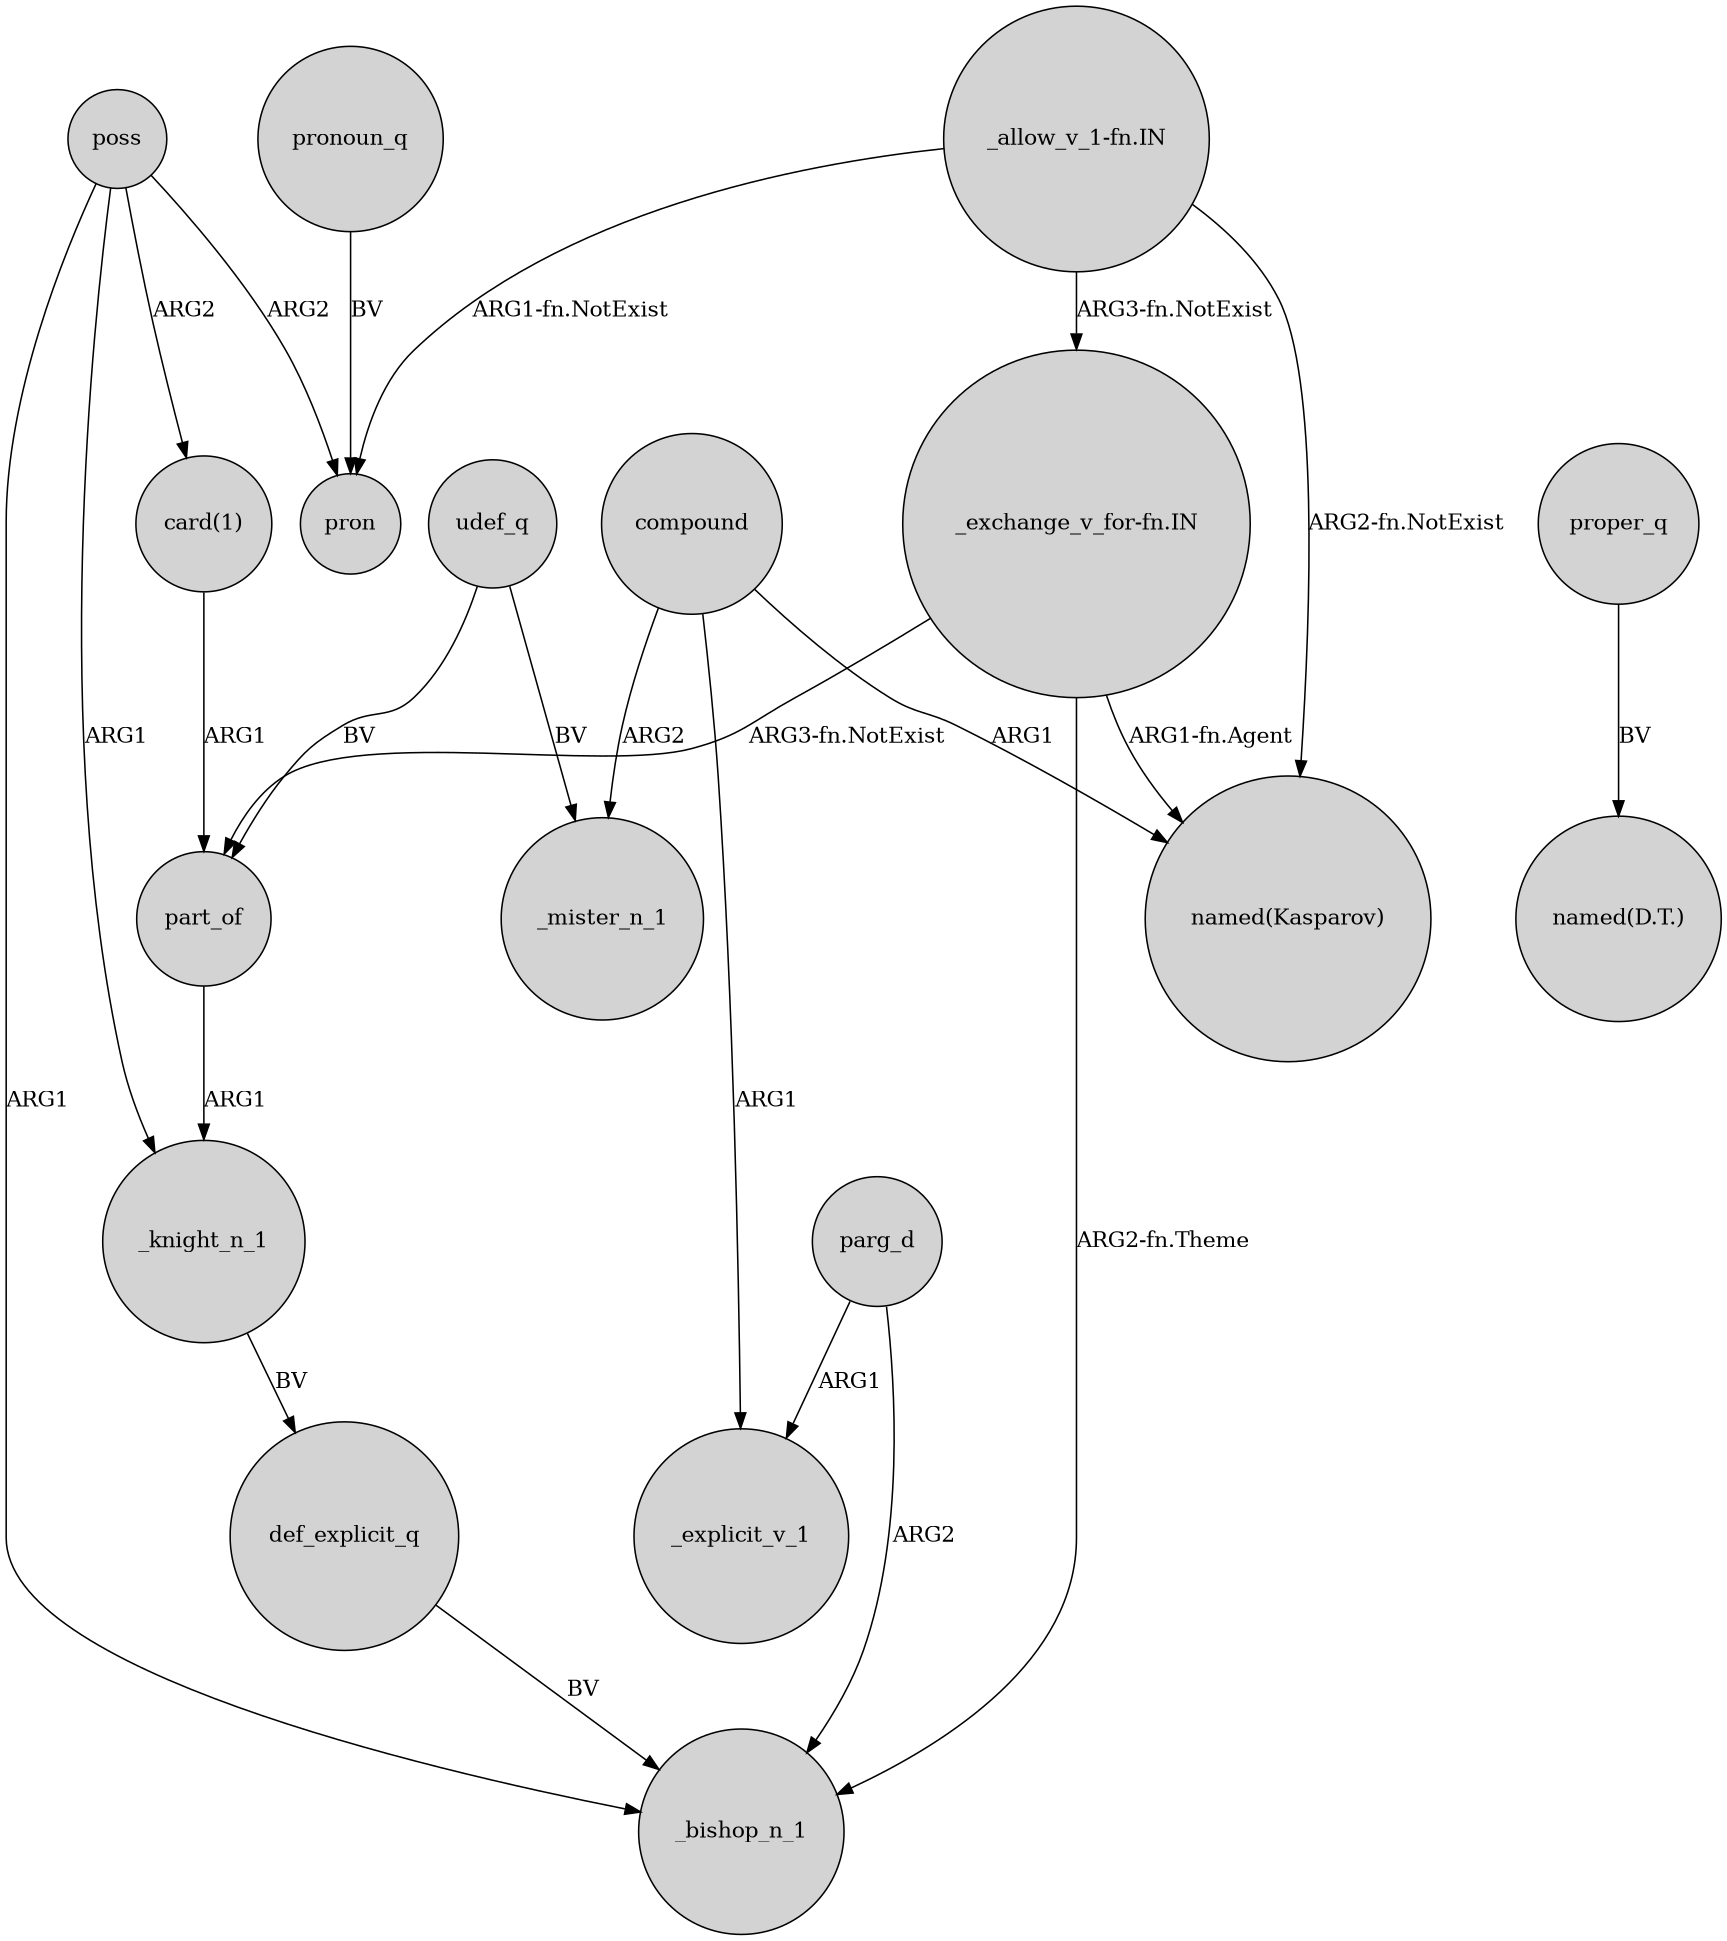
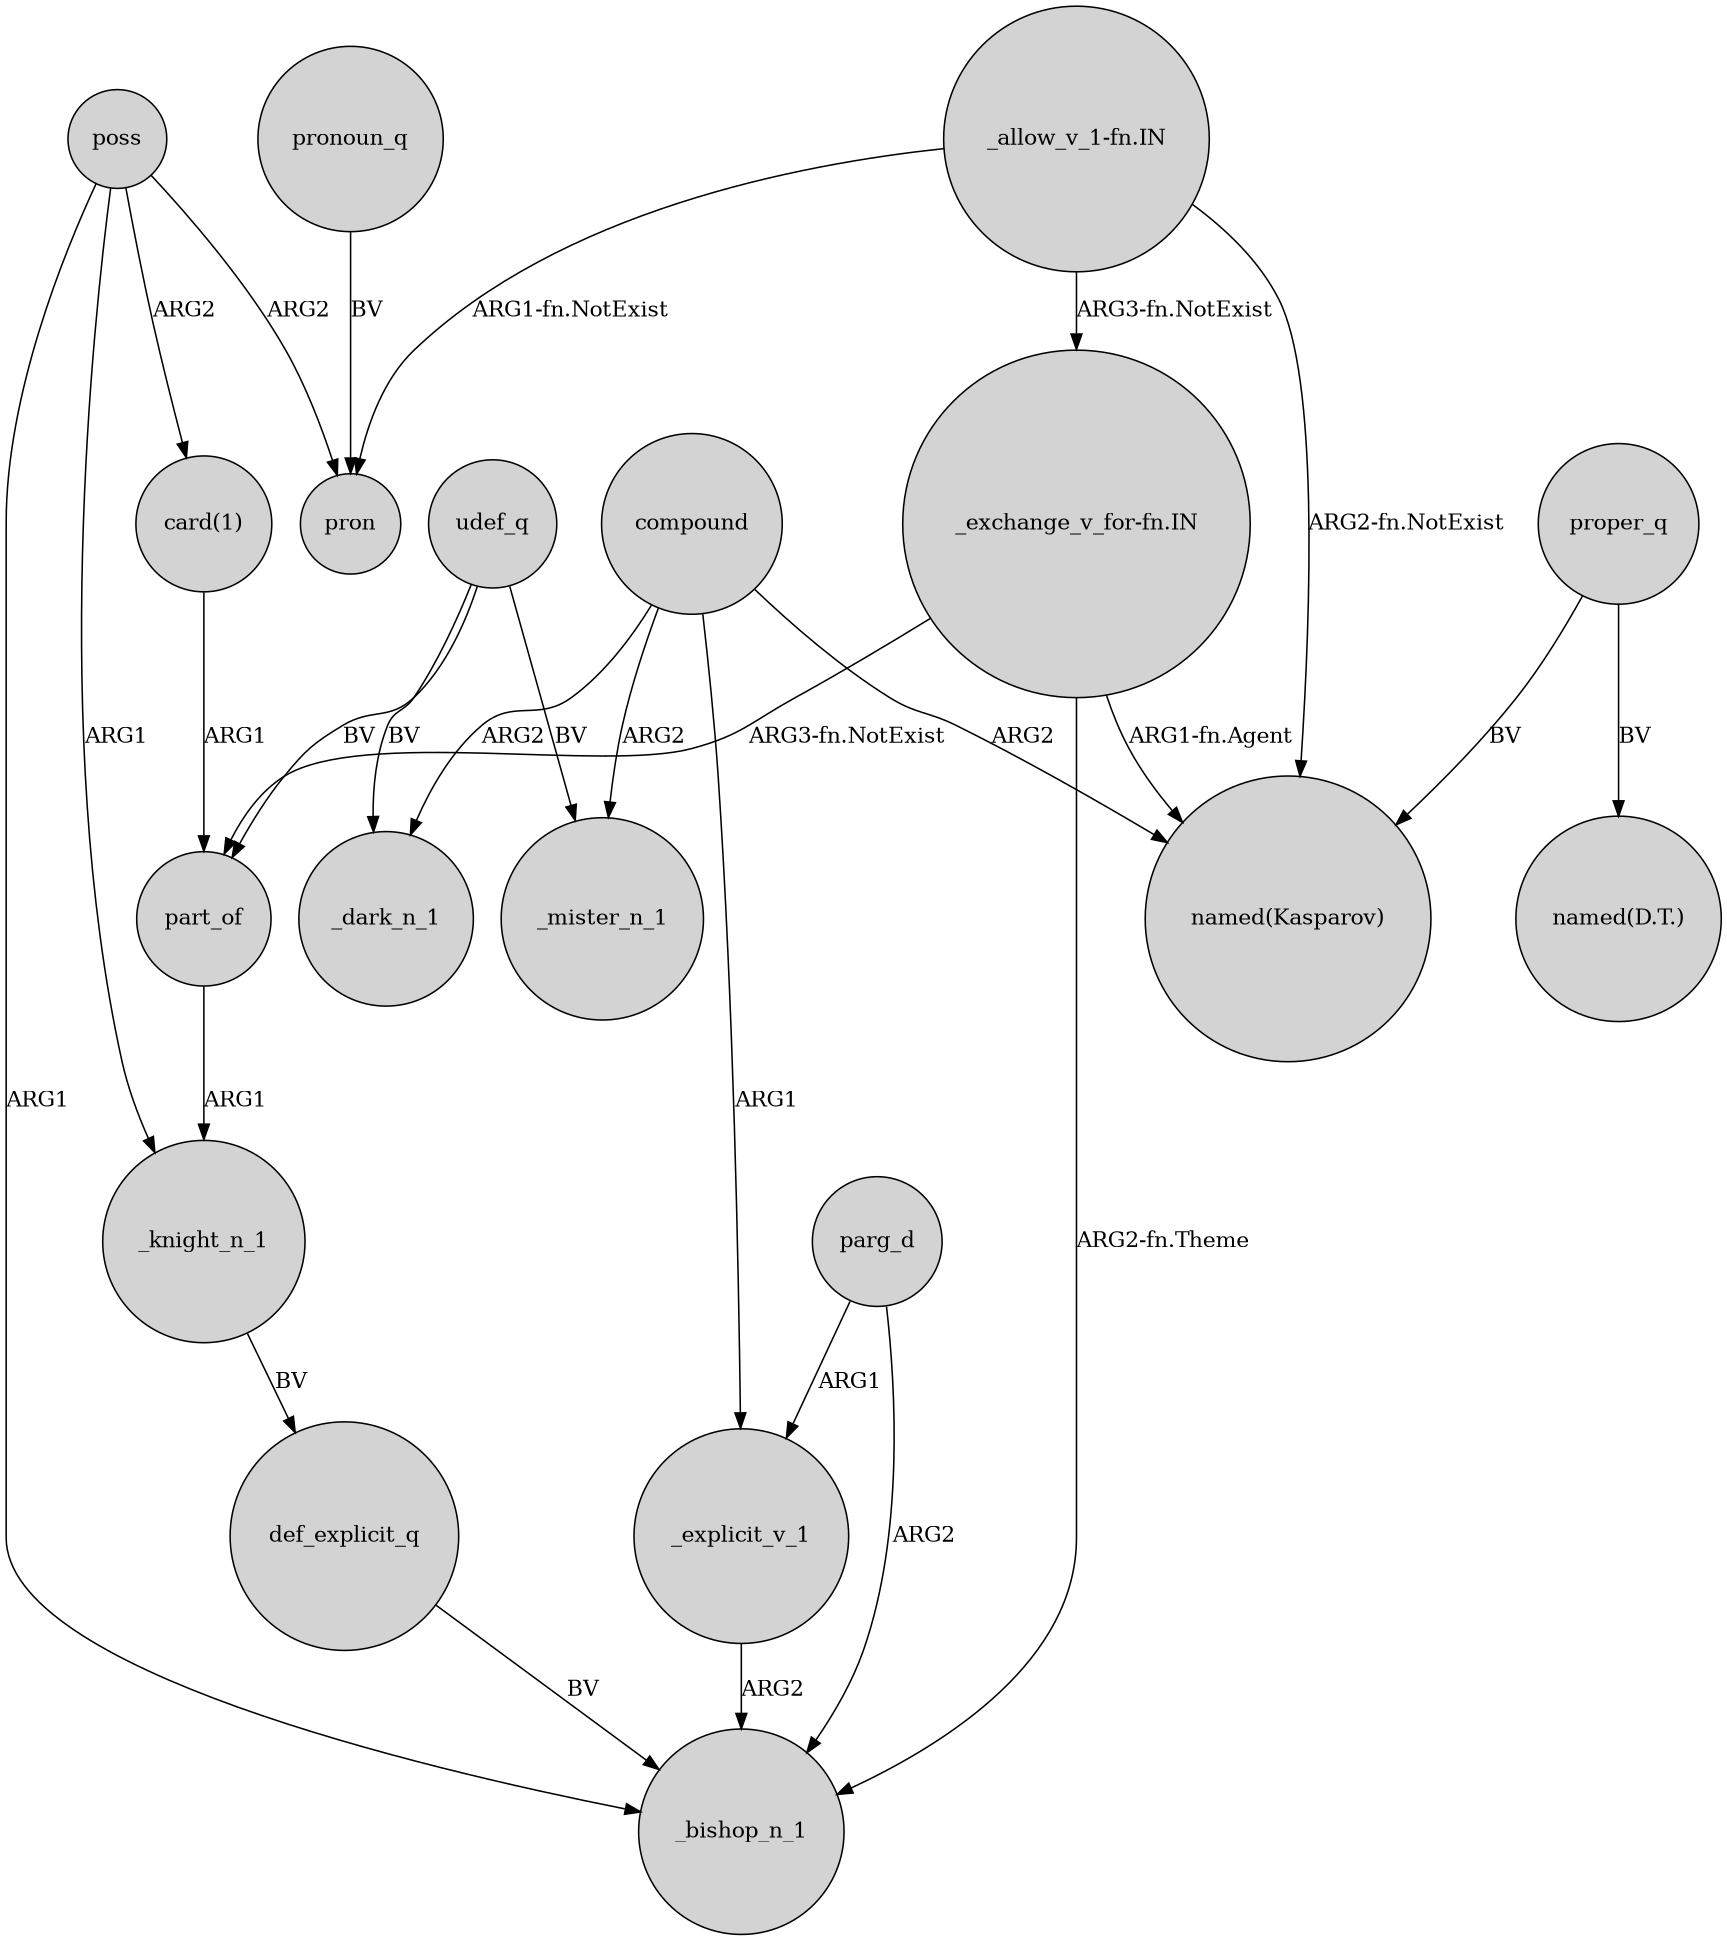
edge "proper_q" -> "named(Kasparov)": added, label "BV"
edge "compound" -> "named(Kasparov)": label "ARG1" -> "ARG2"
node "_dark_n_1": added
edge "_explicit_v_1" -> "_bishop_n_1": added, label "ARG2"
